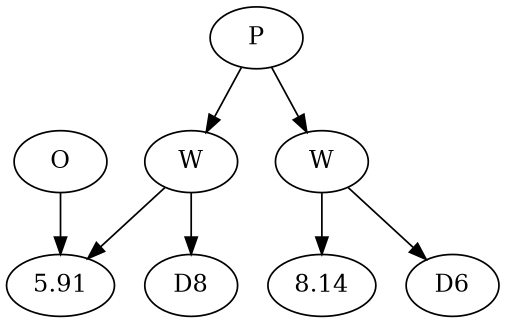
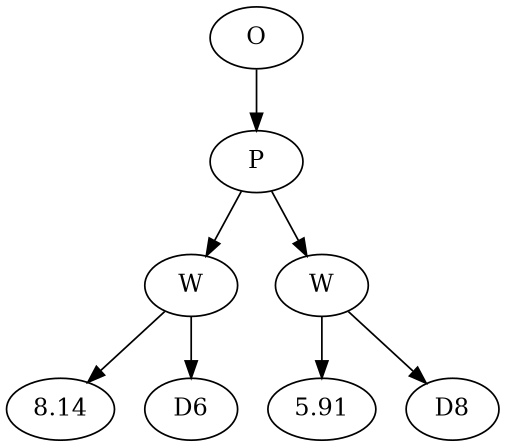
edge "O" -> "5.91": now "O" -> "P"
